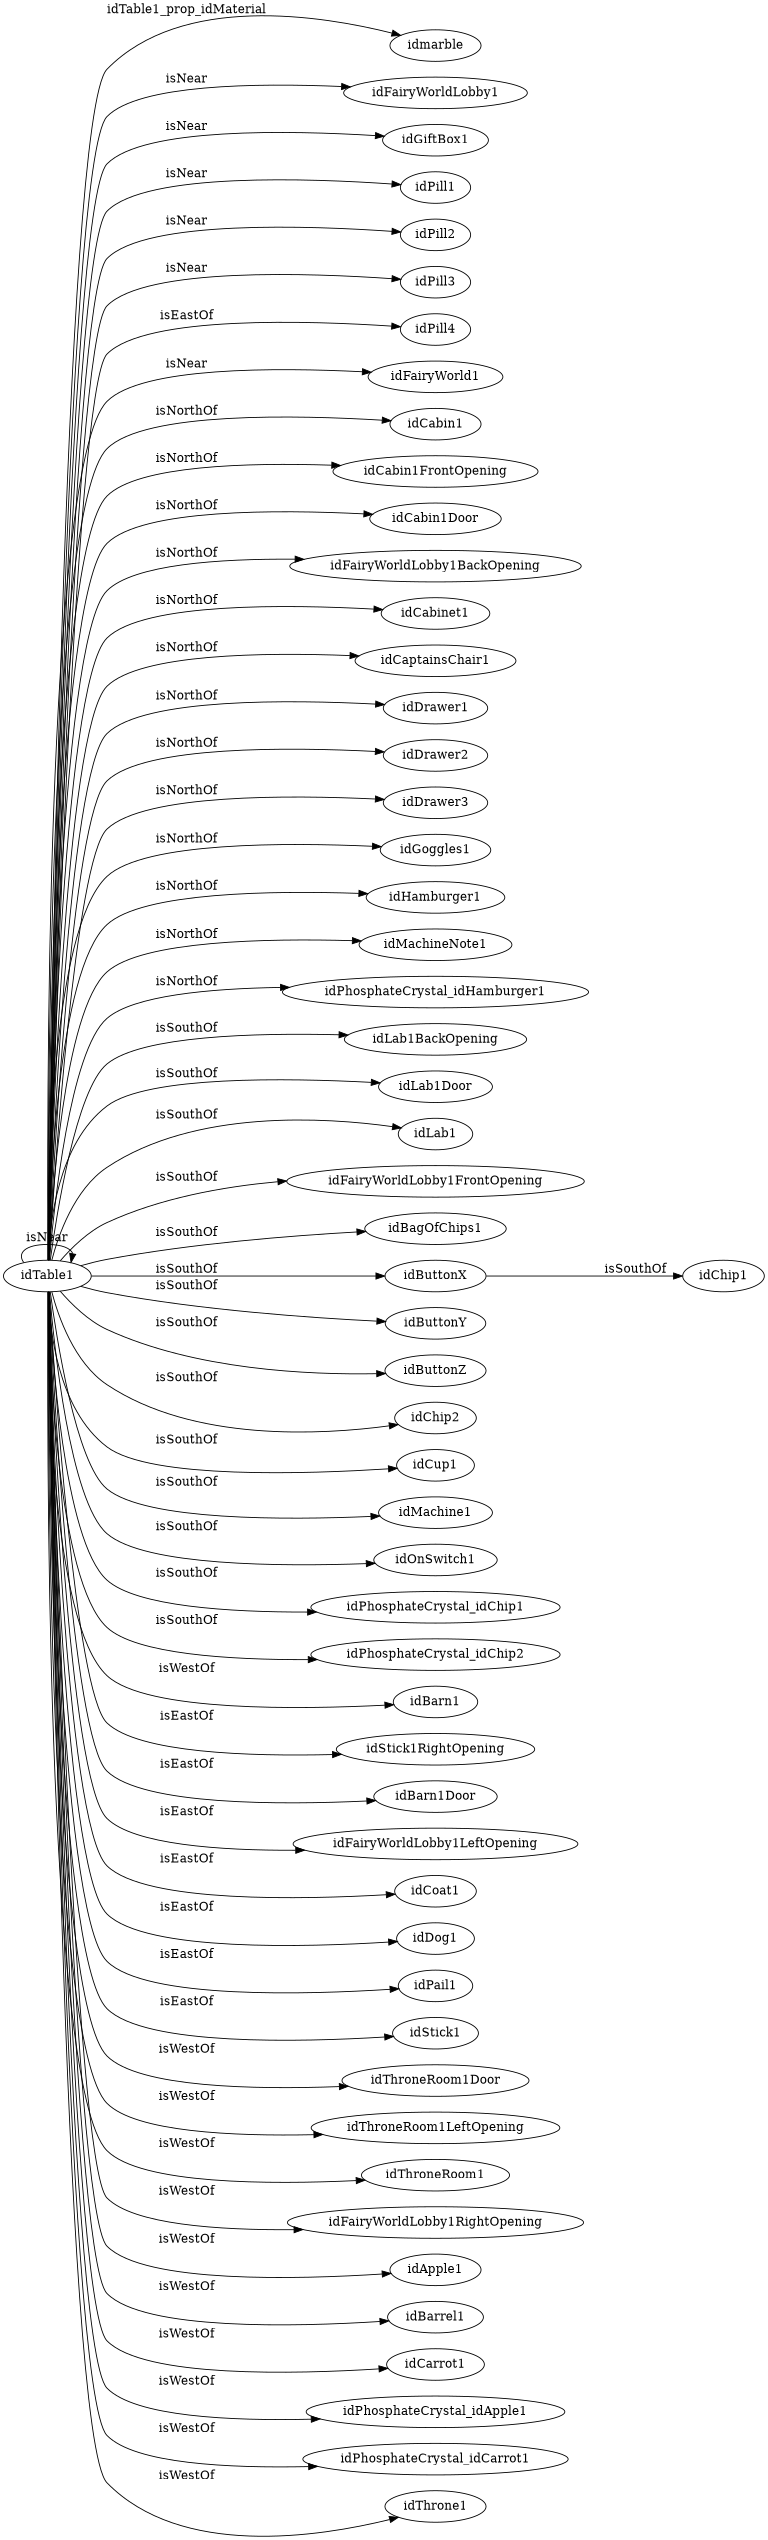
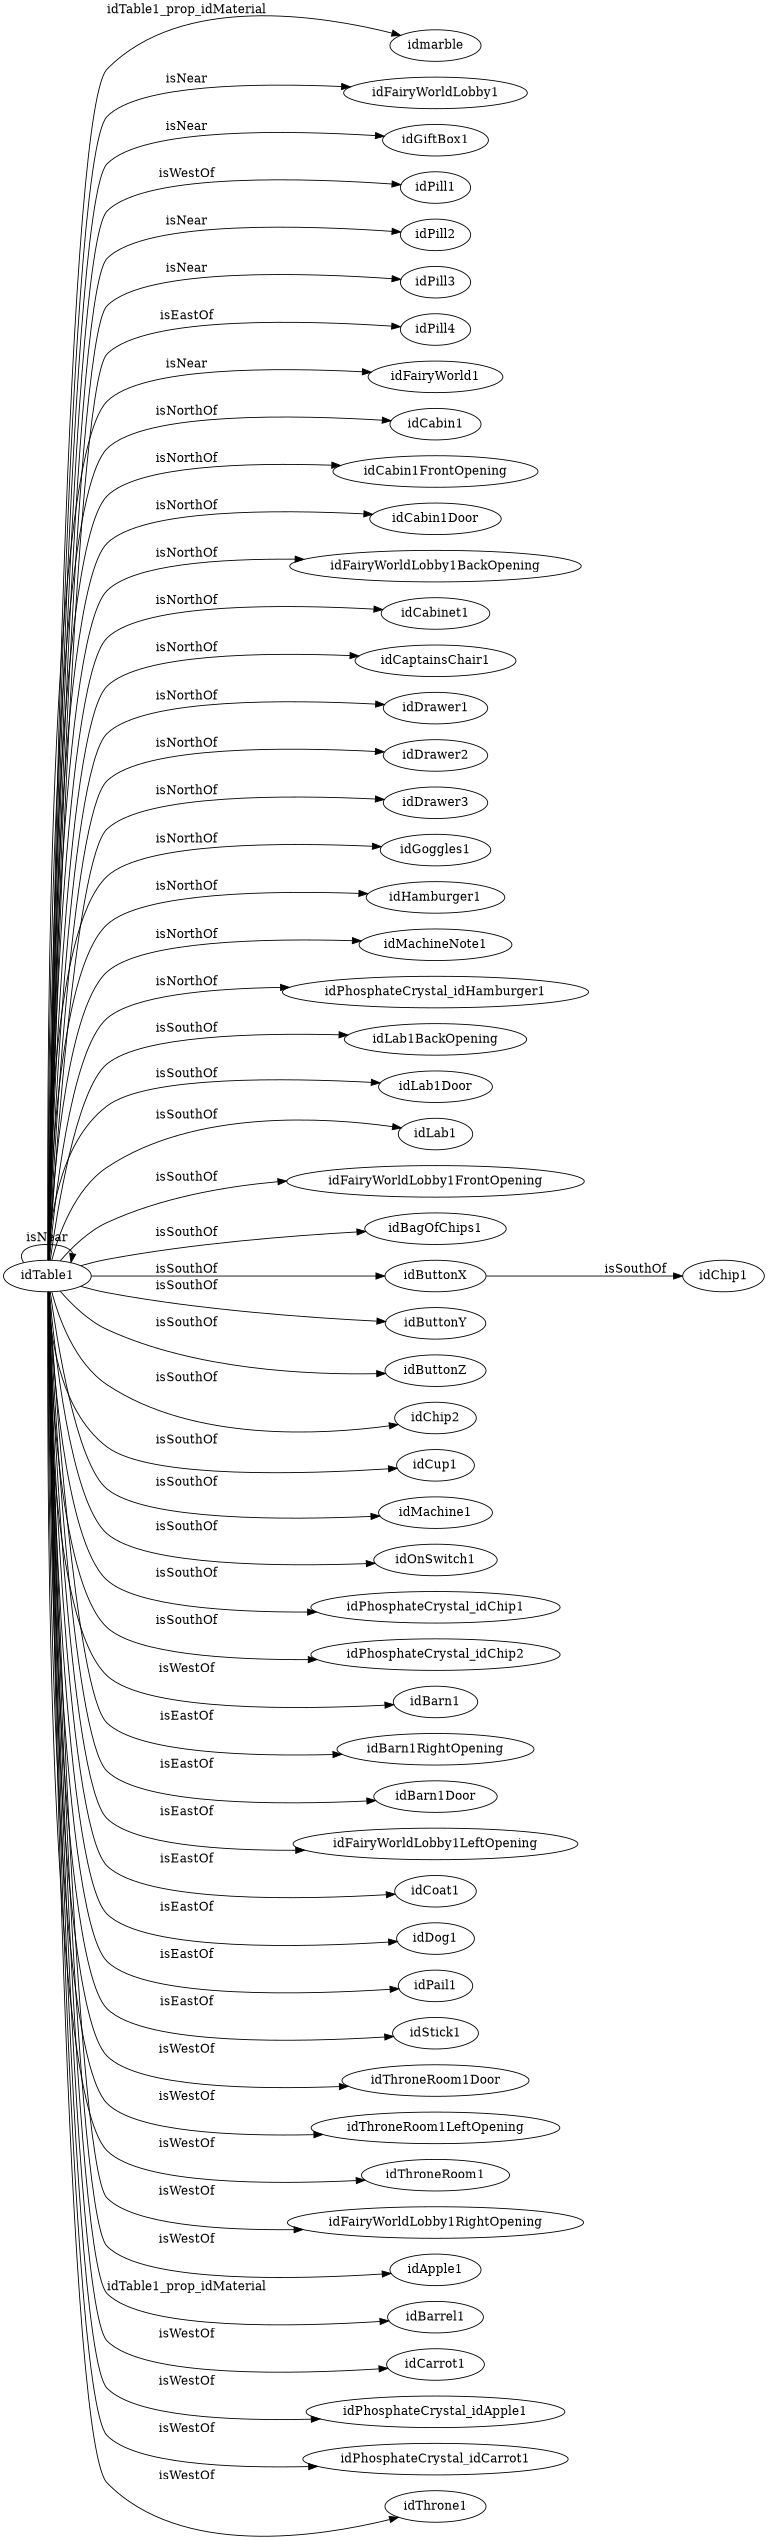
edge "idTable1" -> "idPill1": label "isNear" -> "isWestOf"
node "idStick1RightOpening": label "idStick1RightOpening" -> "idBarn1RightOpening"
edge "idTable1" -> "idBarrel1": label "isWestOf" -> "idTable1_prop_idMaterial"
